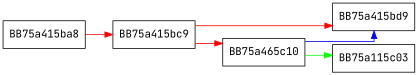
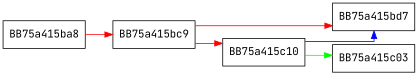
node "BB75a415bd9": label "BB75a415bd9" -> "BB75a415bd7"
node "BB75a465c10": label "BB75a465c10" -> "BB75a415c10"
node "BB75a115c03": label "BB75a115c03" -> "BB75a415c03"
